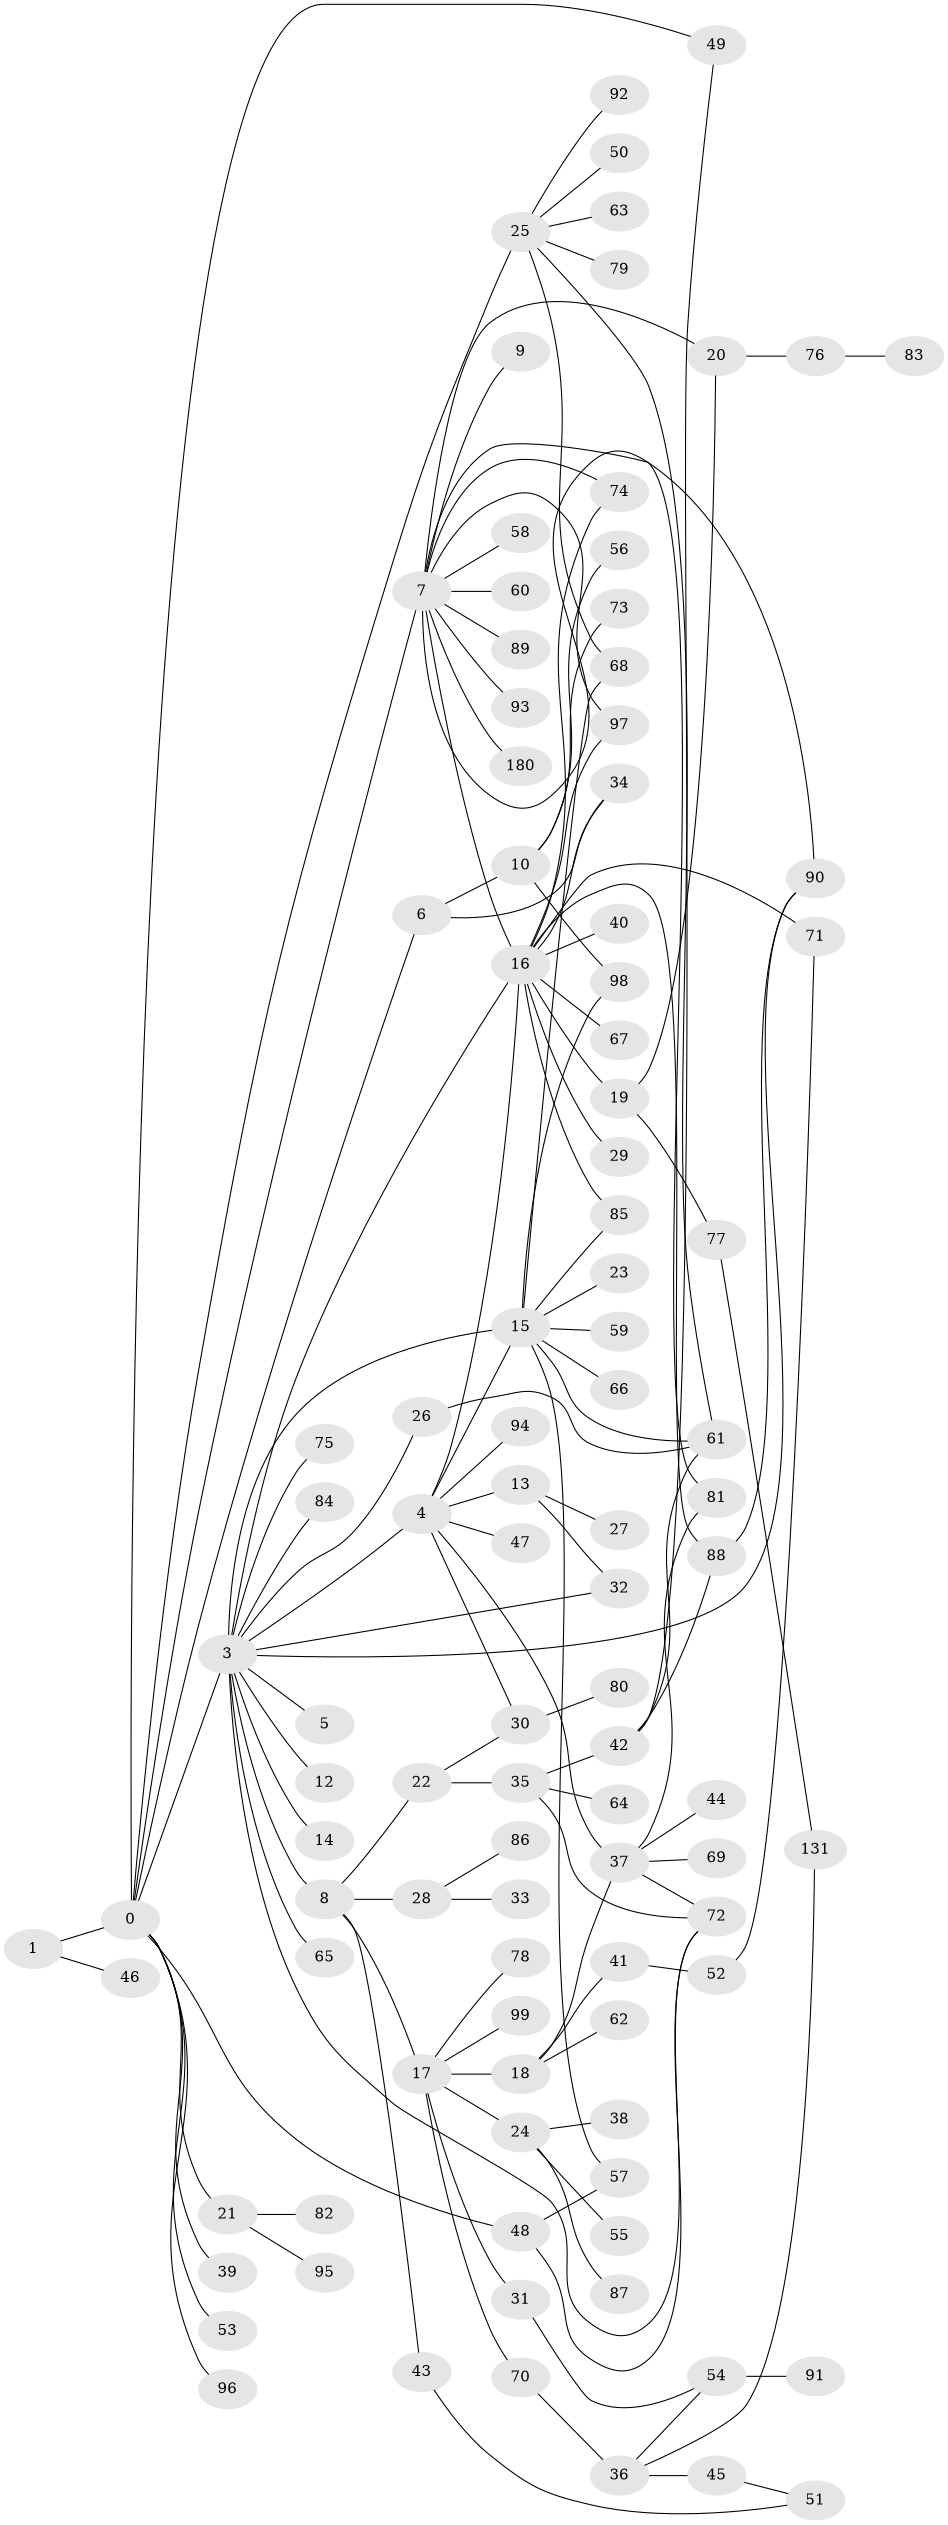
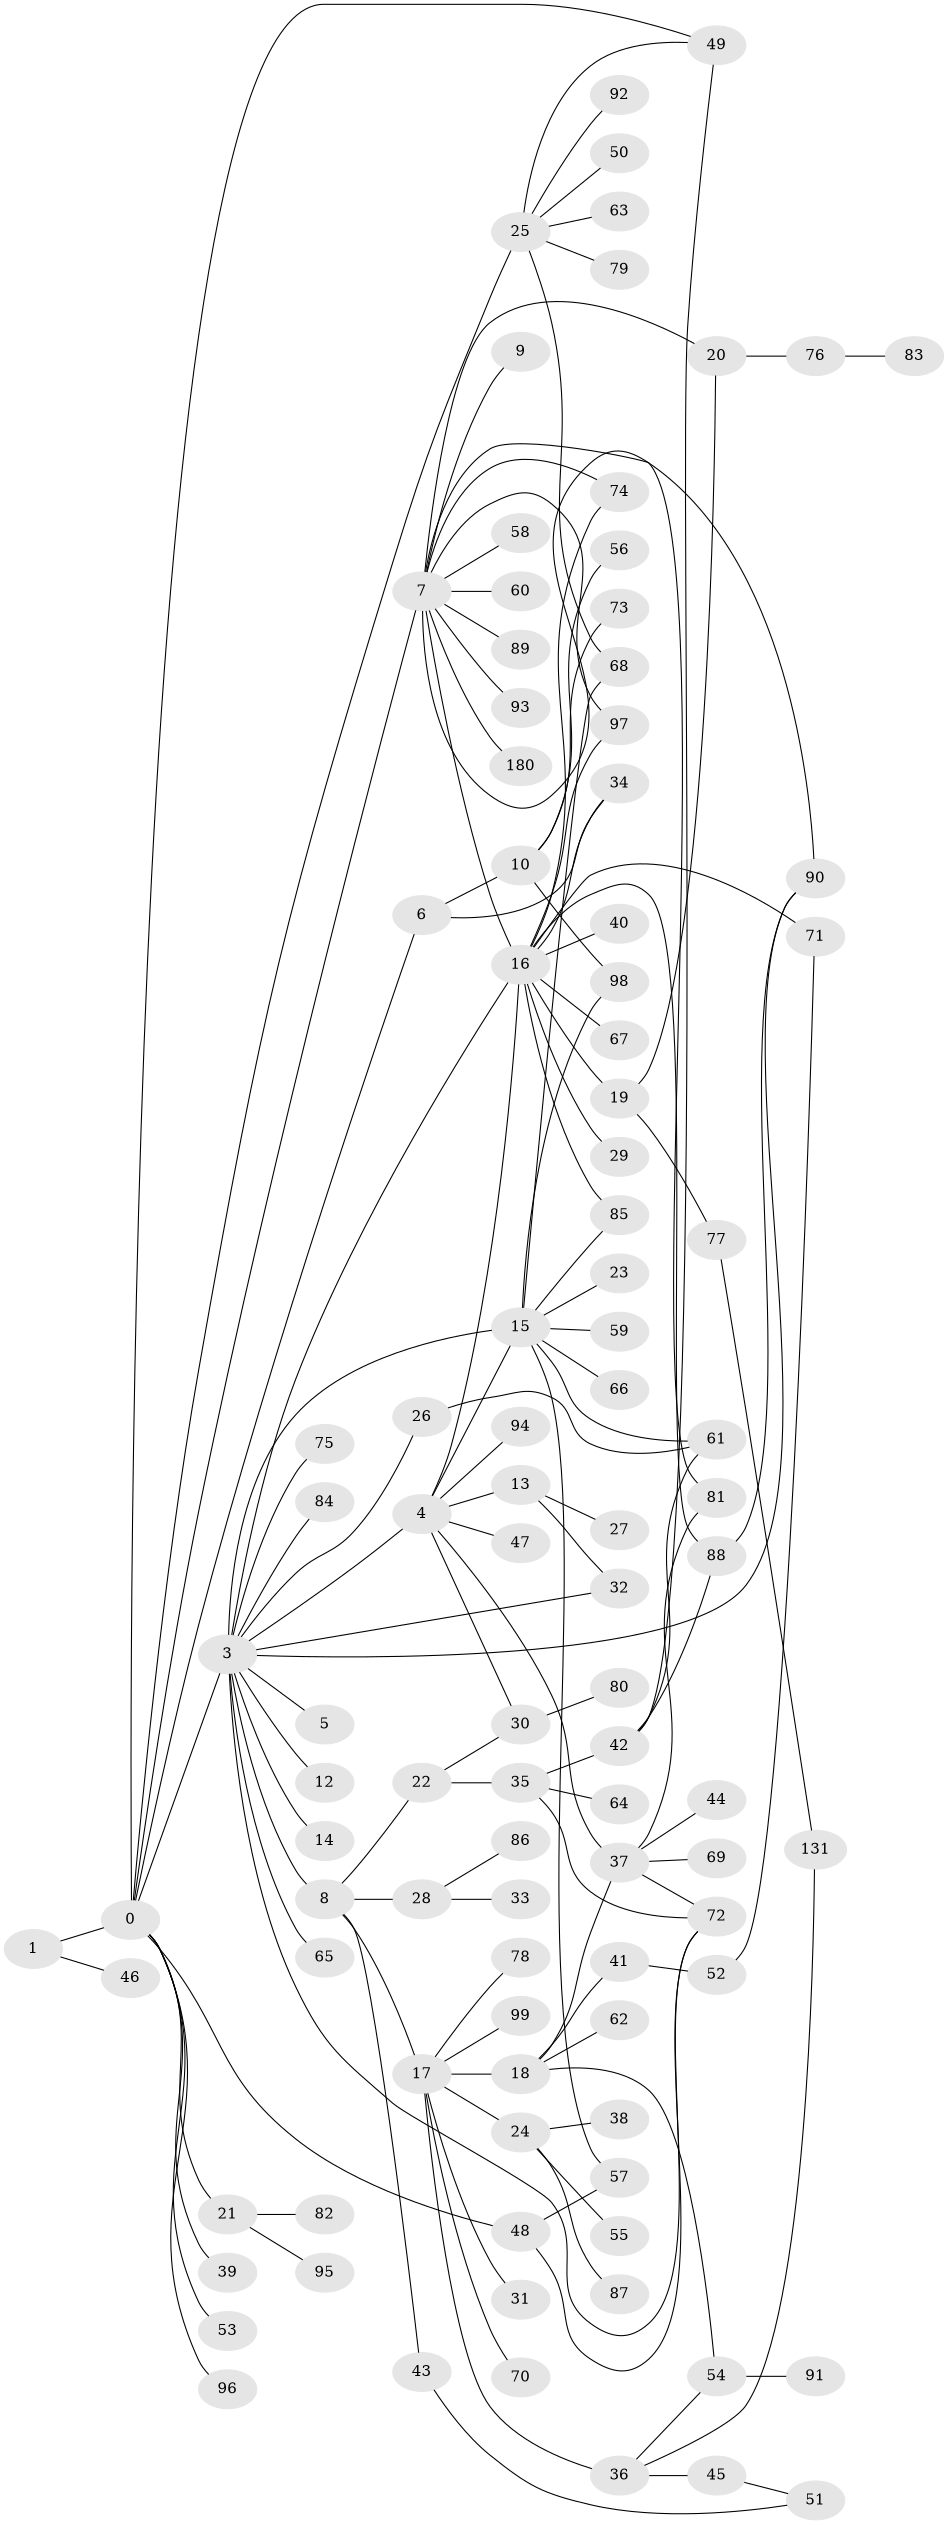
edge "25" -- "61": now "25" -- "49"
edge "31" -- "54": now "18" -- "54"
edge "70" -- "36": now "17" -- "36"
